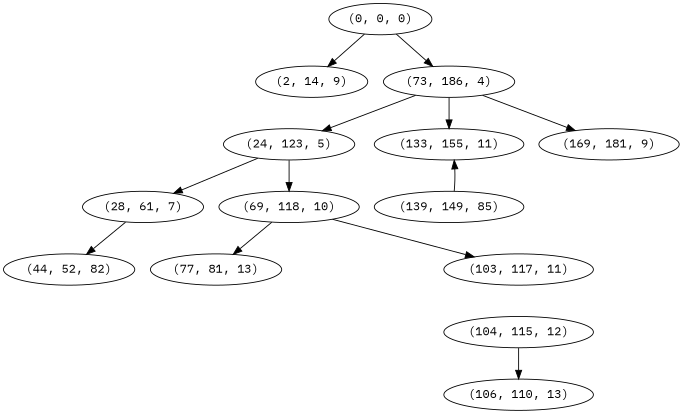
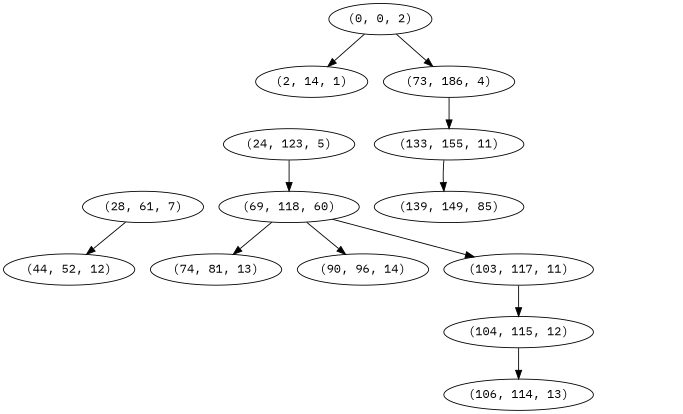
node "(0, 0, 0)": label "(0, 0, 0)" -> "(0, 0, 2)"
node "(2, 14, 9)": label "(2, 14, 9)" -> "(2, 14, 1)"
edge "(73, 186, 4)" -> "(24, 123, 5)": removed
node "(169, 181, 9)": removed
edge "(24, 123, 5)" -> "(28, 61, 7)": removed
edge "(139, 149, 85)" -> "(133, 155, 11)": reversed
node "(69, 118, 10)": label "(69, 118, 10)" -> "(69, 118, 60)"
node "(44, 52, 82)": label "(44, 52, 82)" -> "(44, 52, 12)"
node "(77, 81, 13)": label "(77, 81, 13)" -> "(74, 81, 13)"
node "(90, 96, 14)": added
edge "(103, 117, 11)" -> "(104, 115, 12)": added
node "(106, 110, 13)": label "(106, 110, 13)" -> "(106, 114, 13)"
